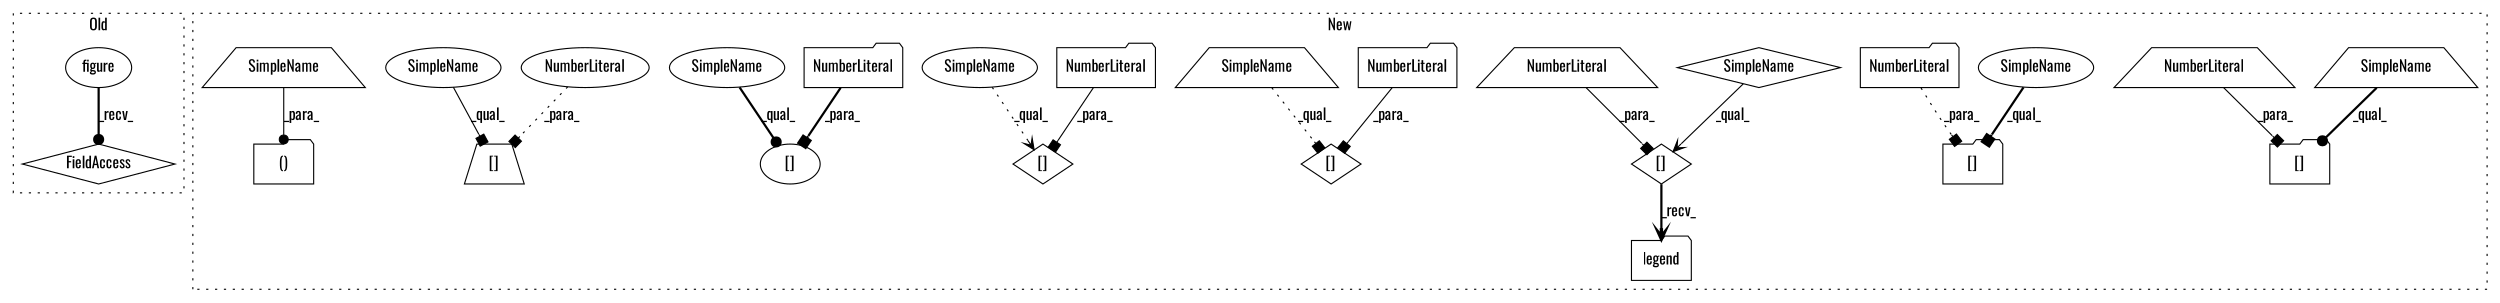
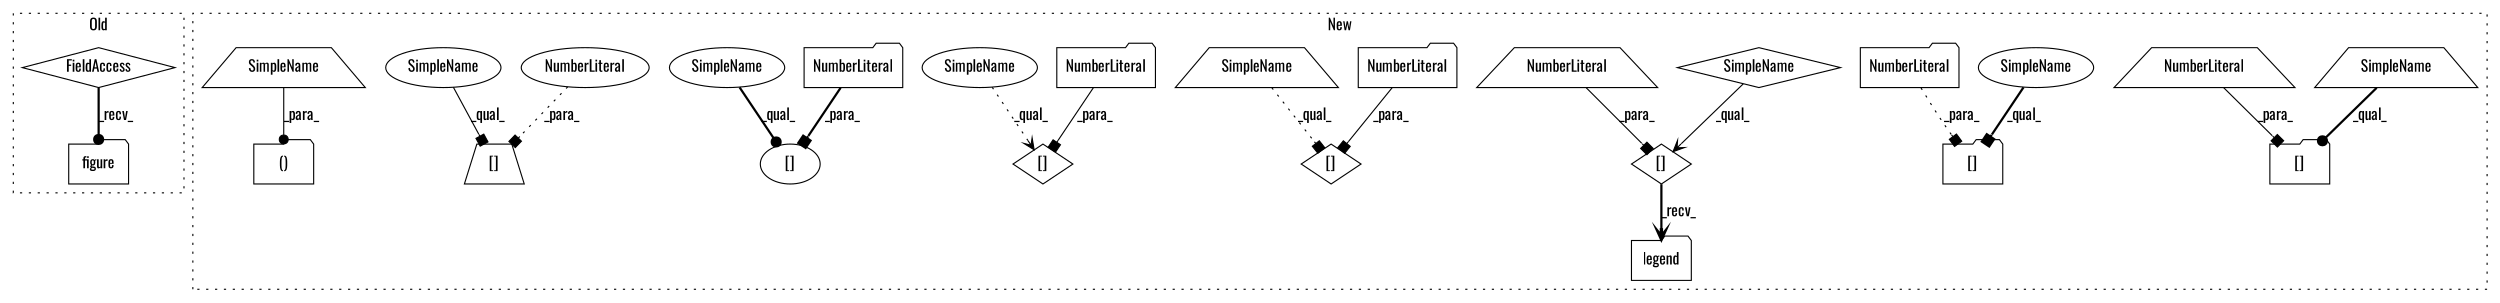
node "figure": shape ellipse -> folder
edge "figure" -> "FieldAccess": reversed
